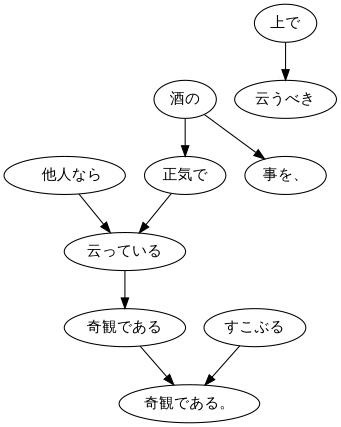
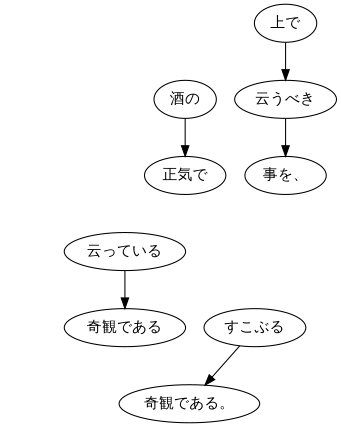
edge "酒の" -> "事を、": now "云うべき" -> "事を、"
node "他人なら": removed
edge "正気で" -> "云っている": removed
edge "奇観である" -> "奇観である。": removed
